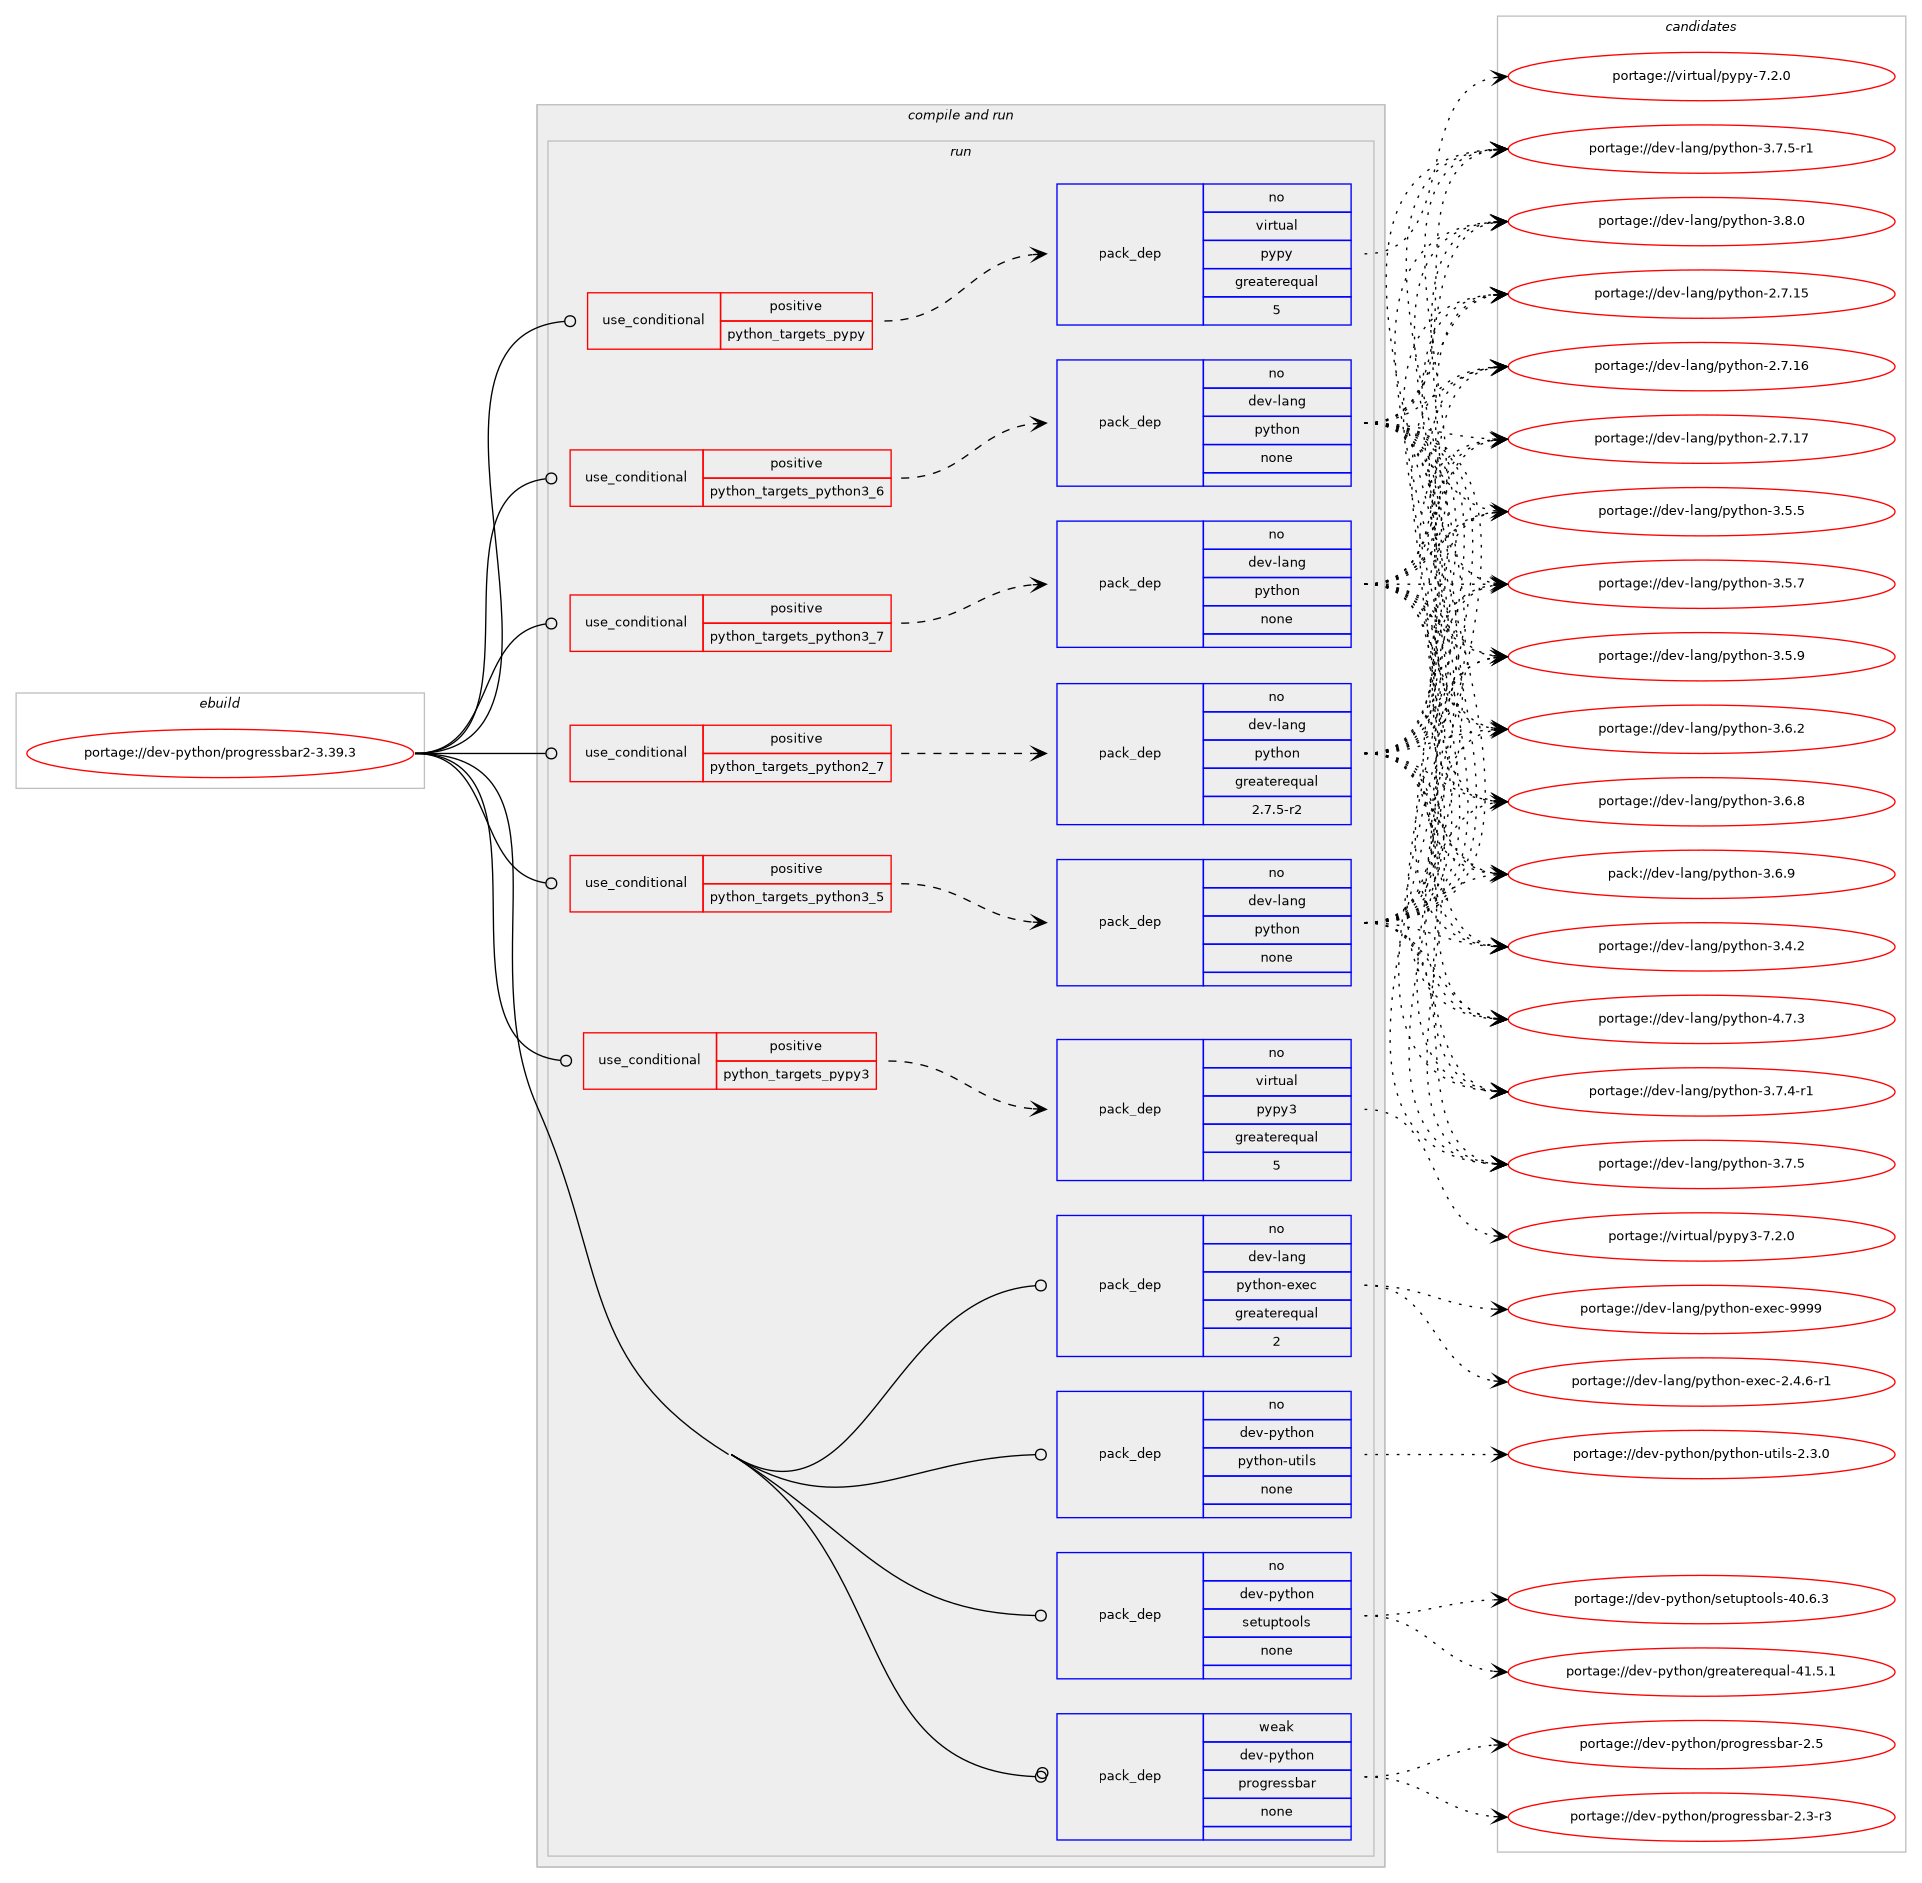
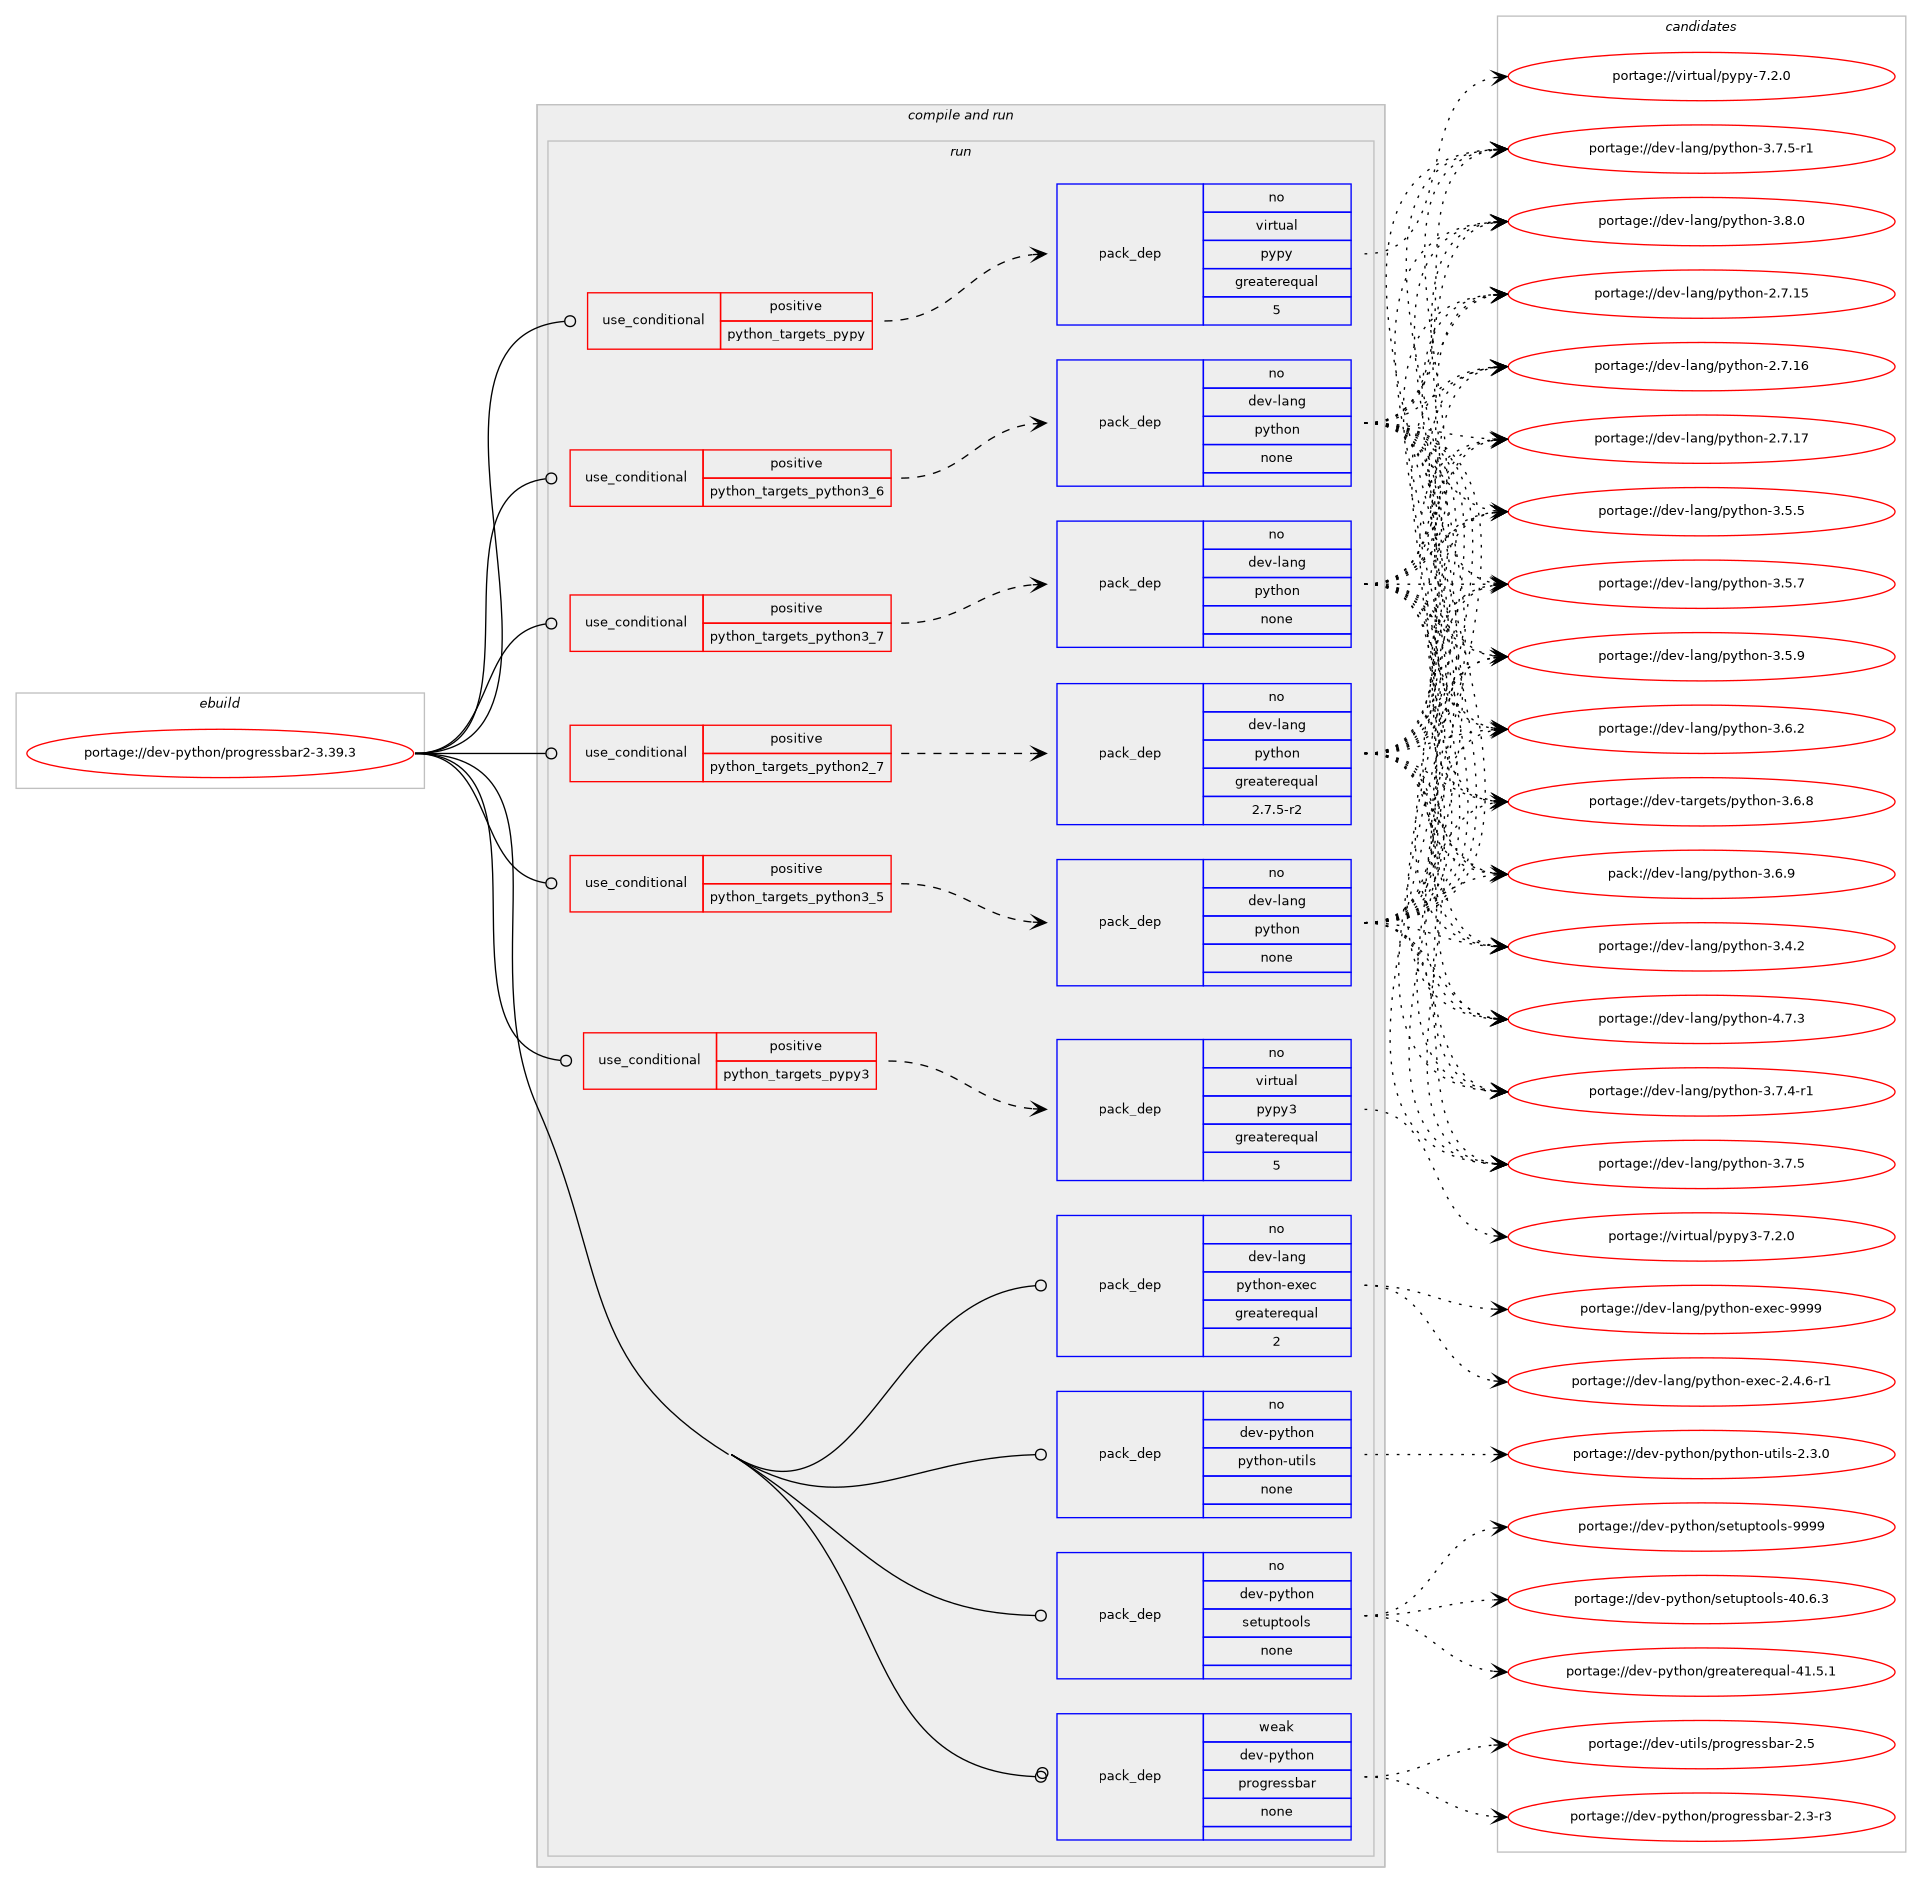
node "portage://dev-lang/python-3.6.8": label "portage://dev-lang/python-3.6.8" -> "portage://dev-targets/python-3.6.8"
node "portage://dev-python/setuptools-9999": added
node "portage://dev-python/progressbar-2.5": label "portage://dev-python/progressbar-2.5" -> "portage://dev-utils/progressbar-2.5"
